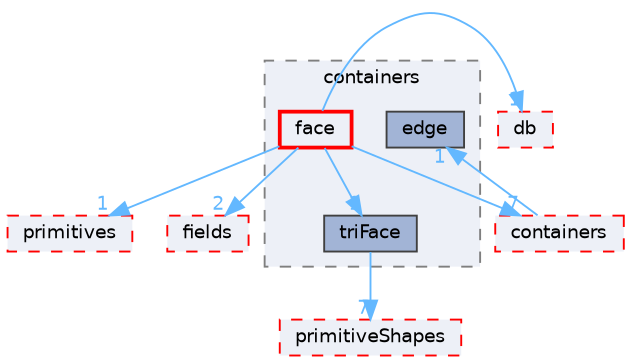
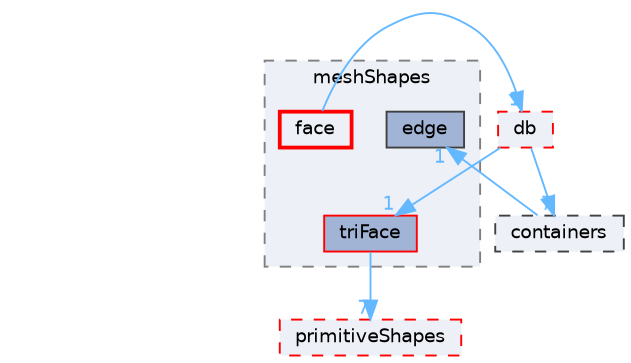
cluster "containers": label "containers" -> "meshShapes"
edge "face" -> "triFace": now "db" -> "triFace"
edge "face" -> "containers": now "db" -> "containers"
node "primitives": removed
node "fields": removed
node "triFace": color grey25 -> red
node "containers": color red -> grey25
